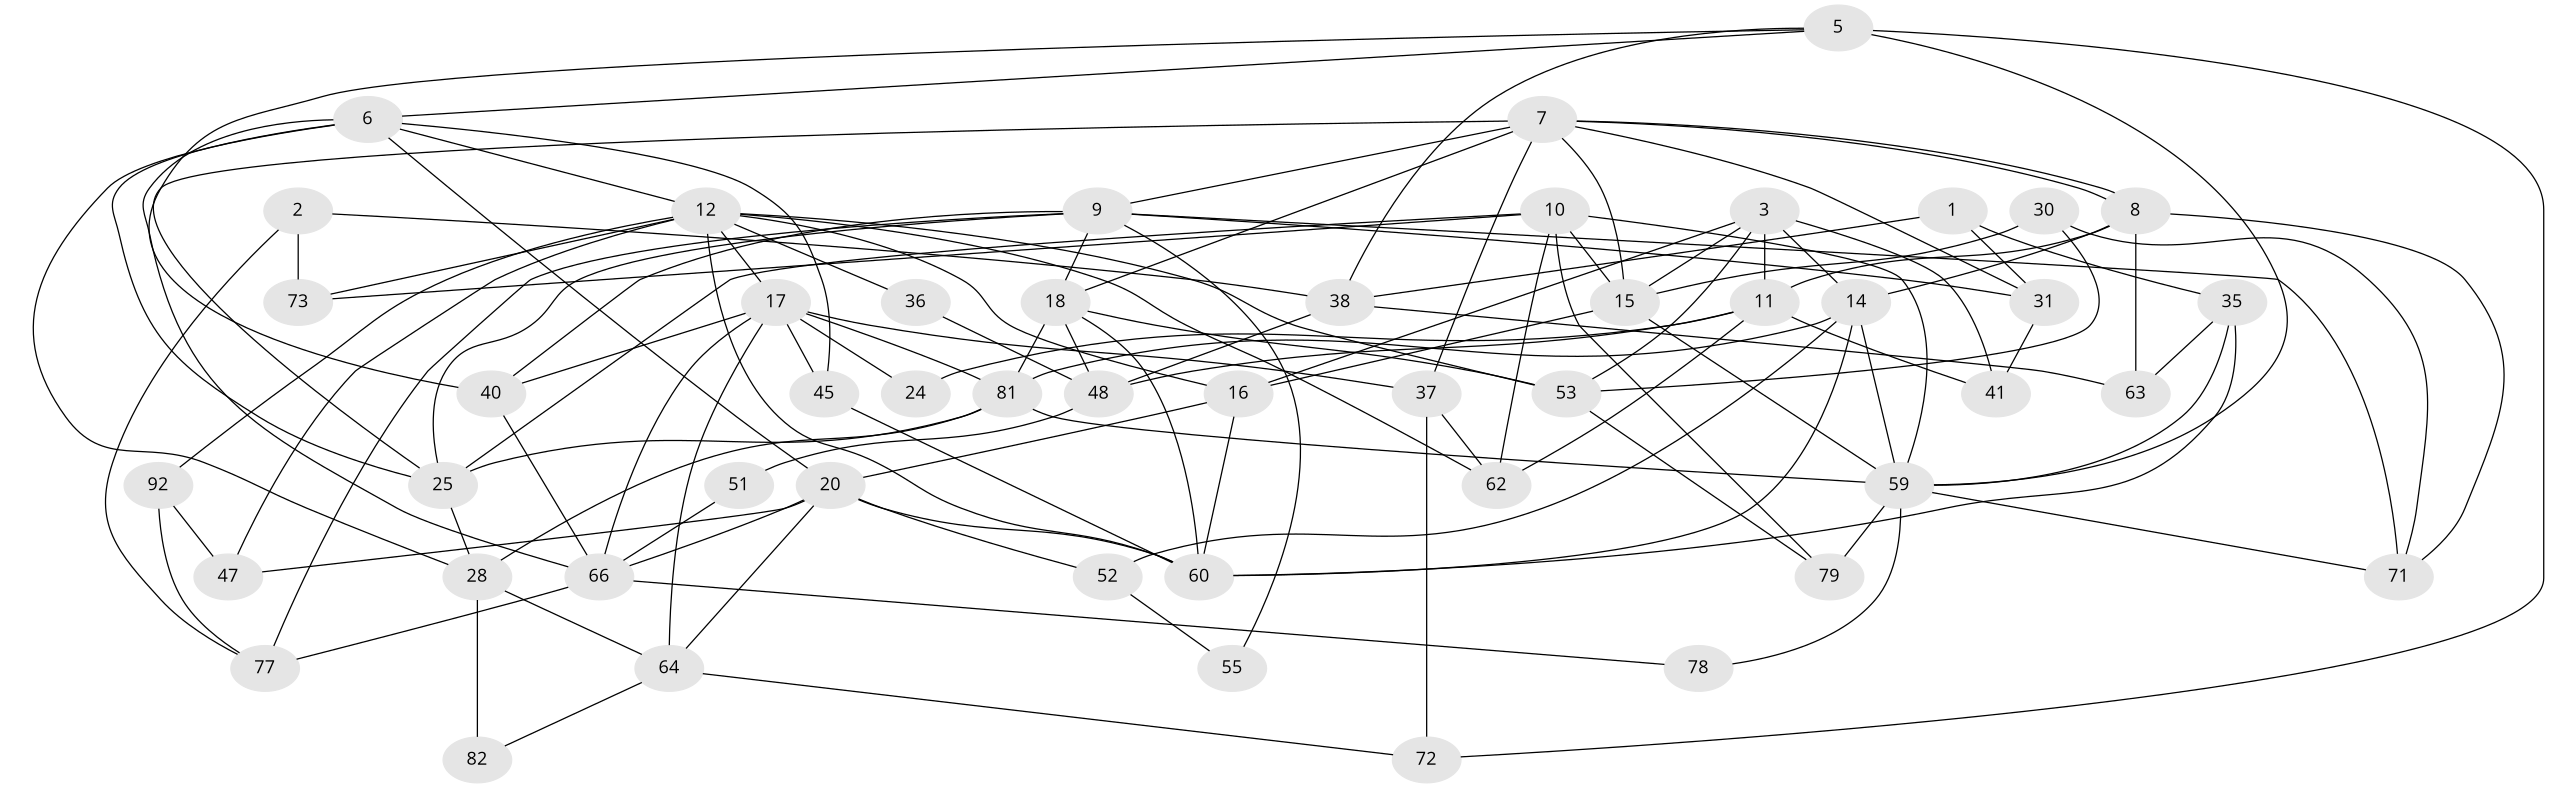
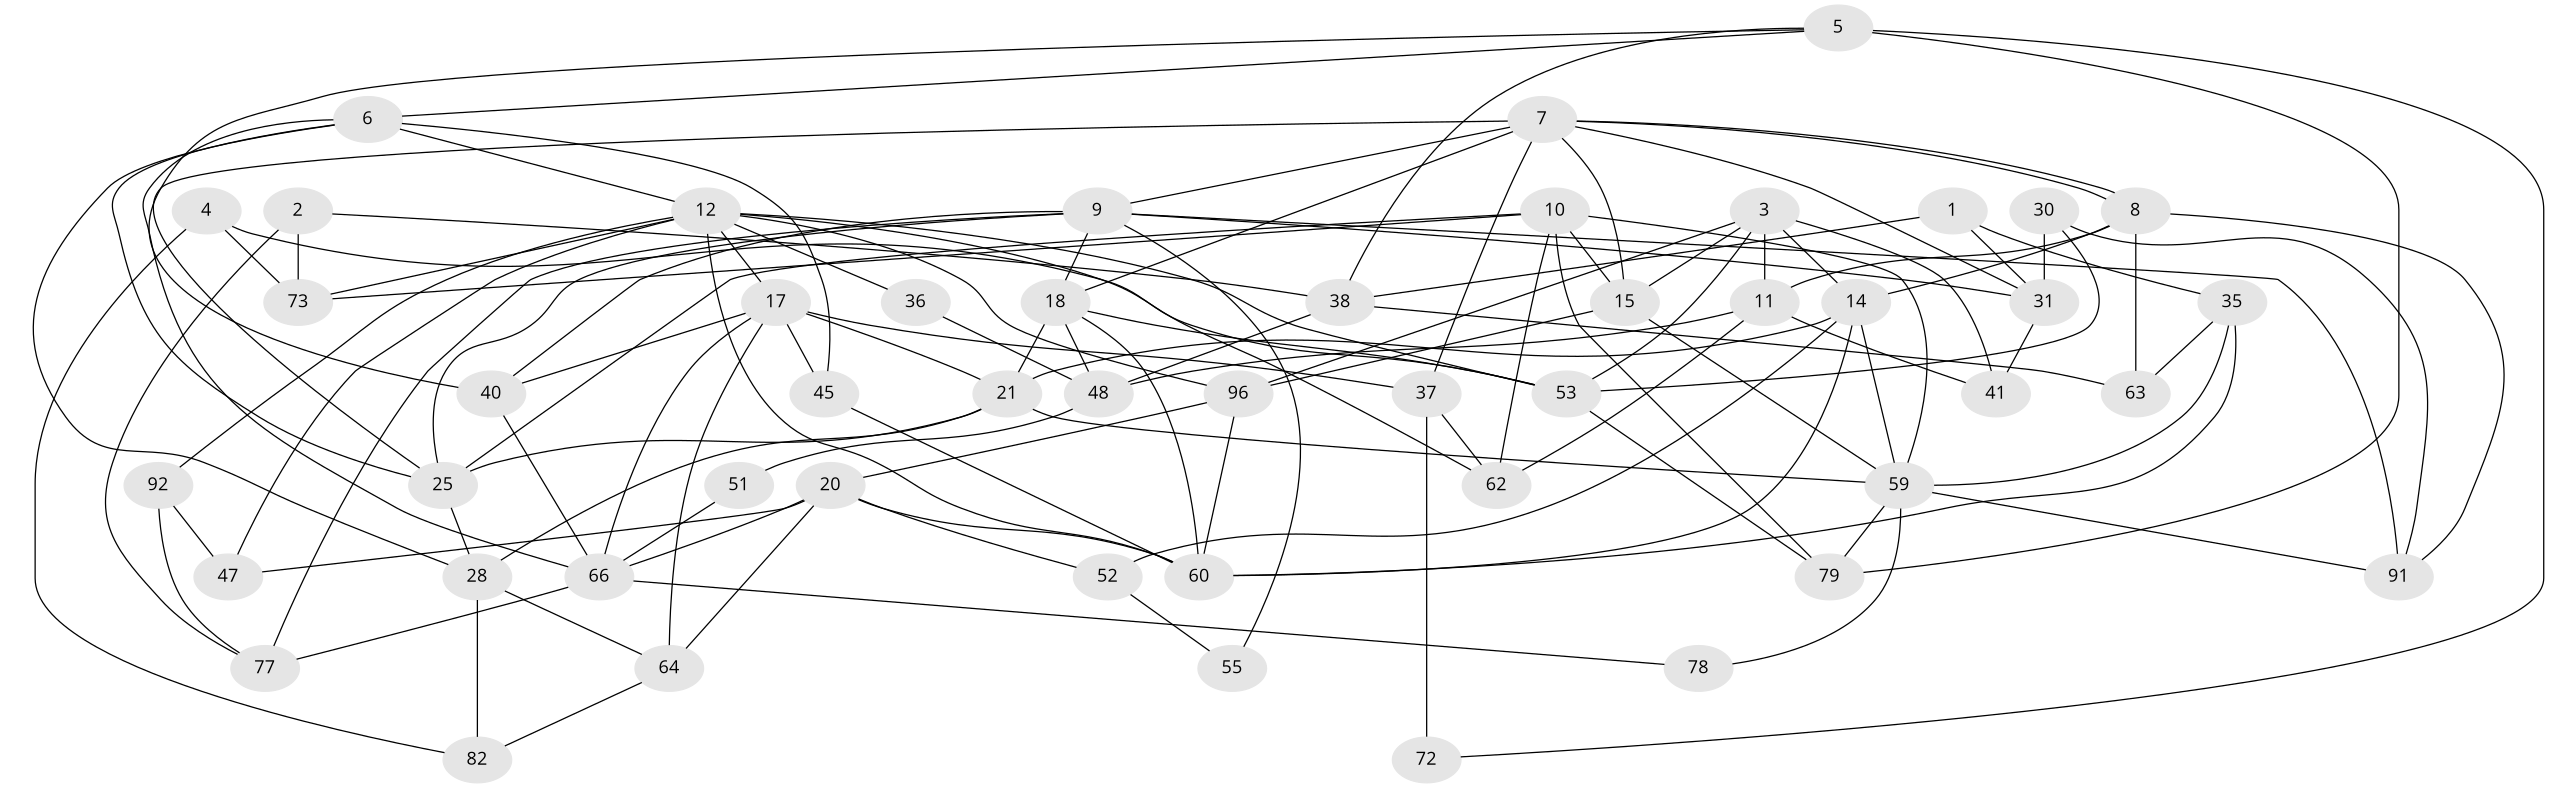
node "4": added
edge "5" -- "59": now "5" -- "79"
edge "30" -- "15": now "30" -- "31"
edge "6" -- "20": removed
node "24": removed
node "81": label "81" -> "21"
node "16": label "16" -> "96"
node "71": label "71" -> "91"
edge "64" -- "72": removed
